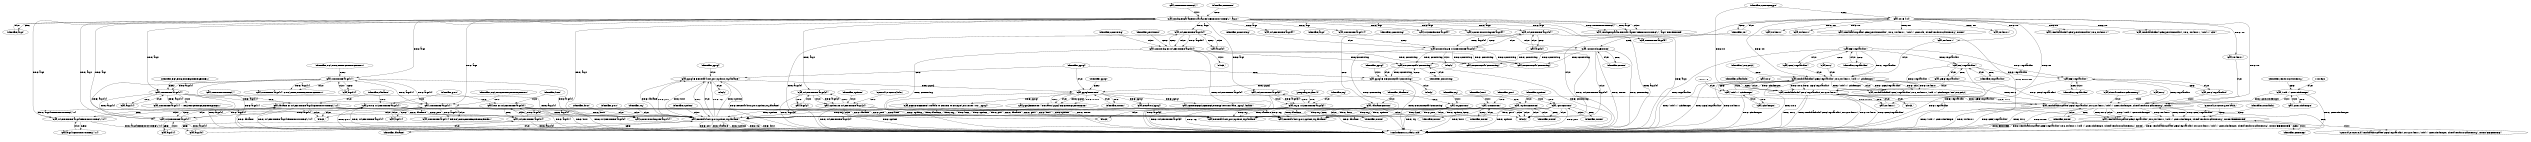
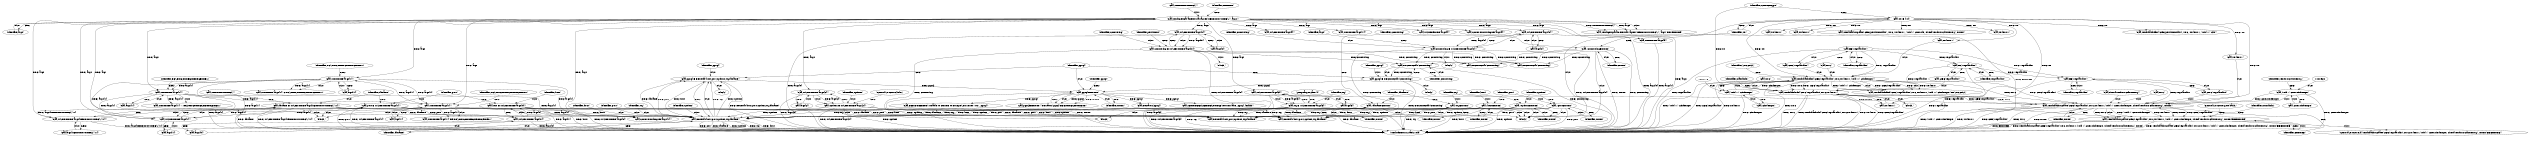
node "(Call,zend_hash_del(&EG(persistent_list),str.c,str.len+1))": removed
node "(Call,args[3])": added
node "(Call,*str=NULL)": label "(Call,*str=NULL)" -> "(Call,*host=NULL)"
edge "(Call,Z_STRVAL_PP(args[1]))" -> "(MethodReturn,static void)": now "(Call,Z_TYPE_PP(args[i]))" -> "(MethodReturn,static void)"
